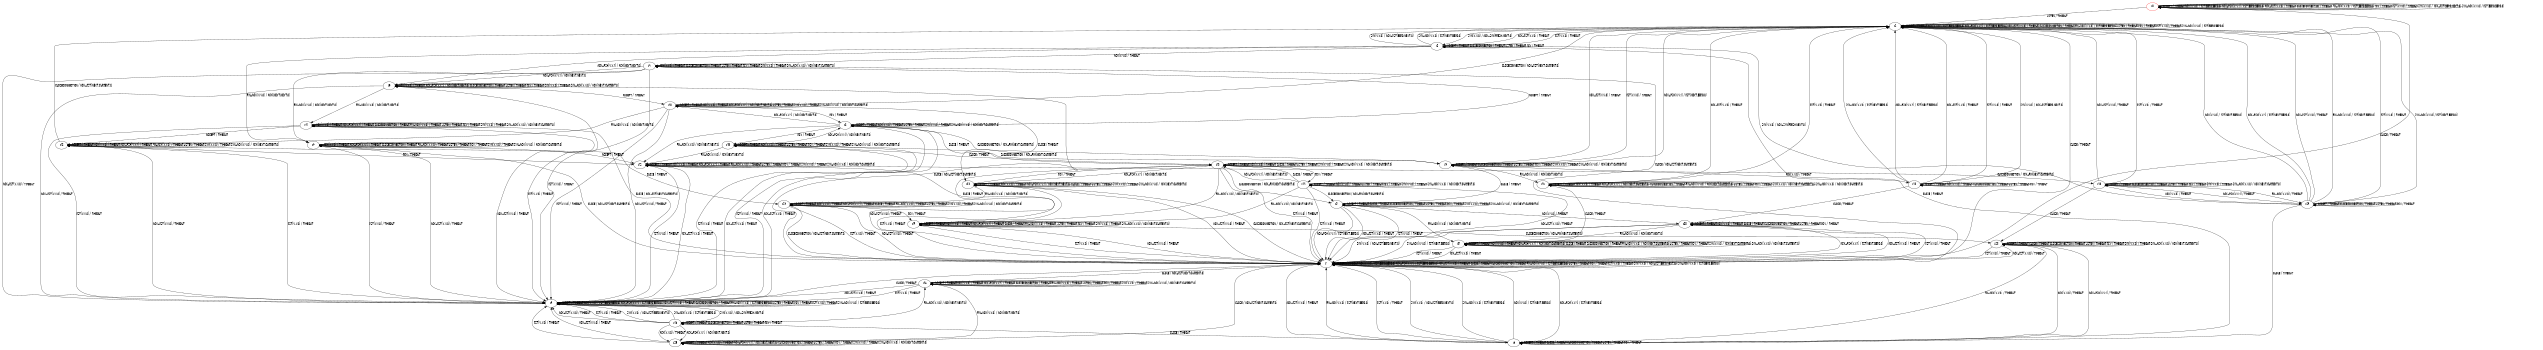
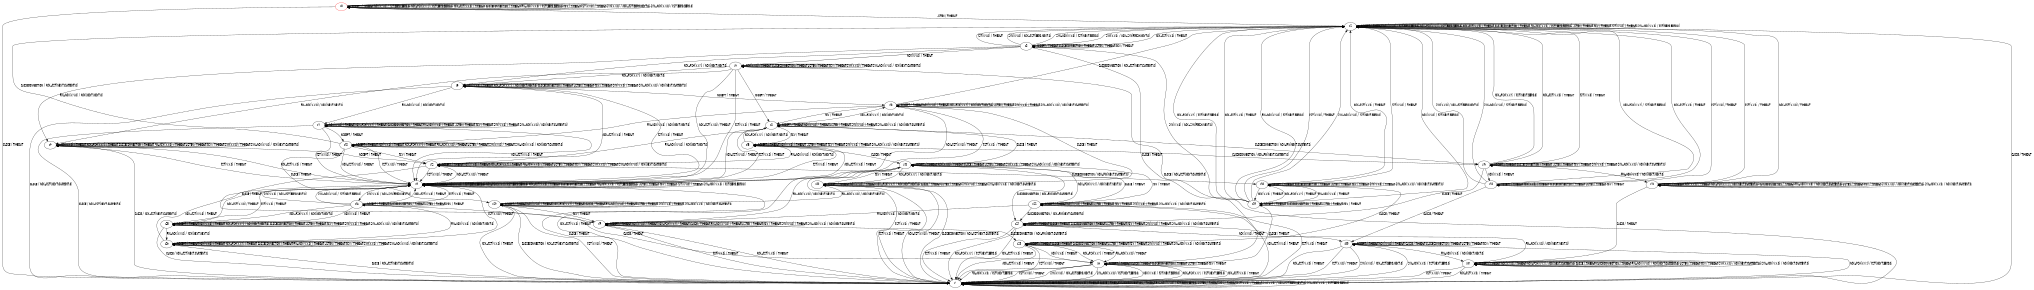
edge "s1" -> "s26": reversed
